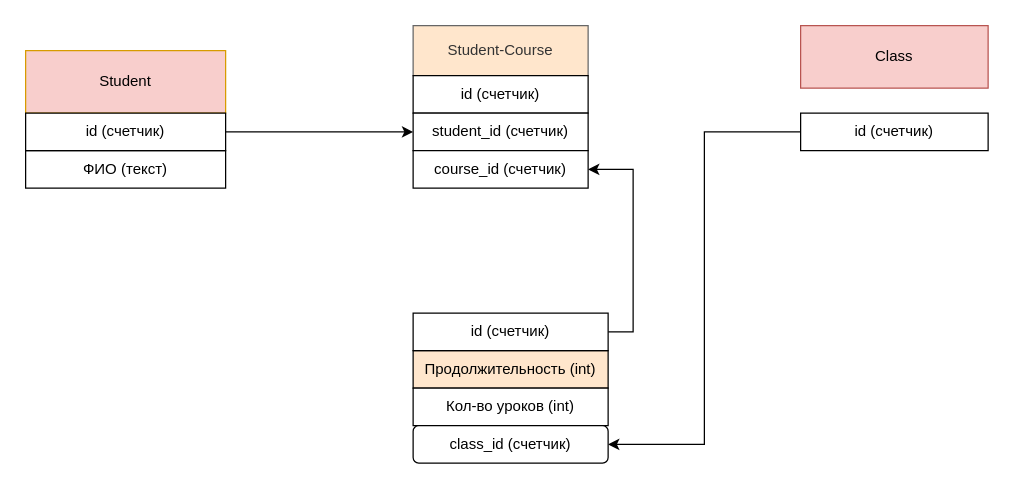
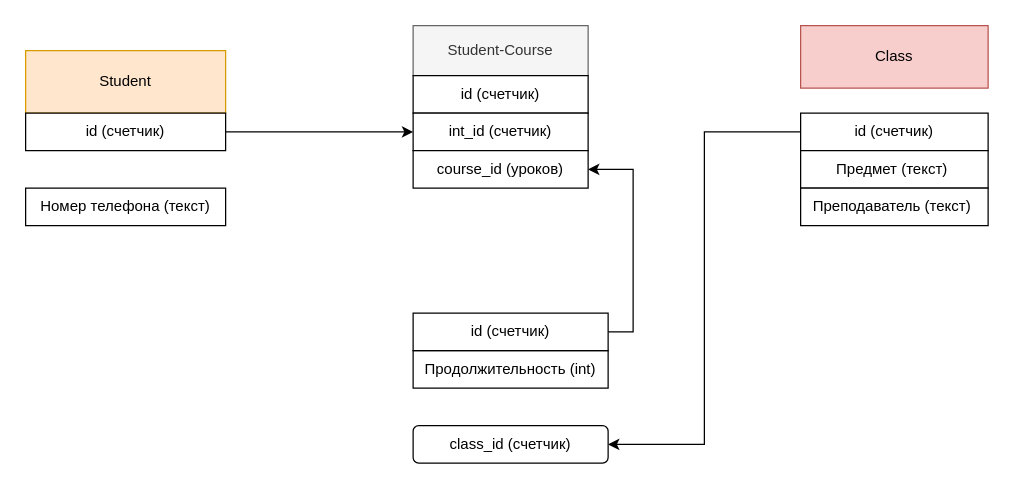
node "Student-Course": fillcolor #ffe6cc -> #f5f5f5
node "Student": fillcolor #f8cecc -> #ffe6cc
node "student_id (счетчик)": label "student_id (счетчик)" -> "int_id (счетчик)"
node "ФИО (текст)": removed
node "сourse_id (счетчик)": label "сourse_id (счетчик)" -> "сourse_id (уроков)"
node "Предмет (текст)": added
node "Номер телефона (текст)": added
node "Преподаватель (текст)": added
node "Продолжительность (int)": fillcolor #ffe6cc -> #ffffff
node "Кол-во уроков (int)": removed
